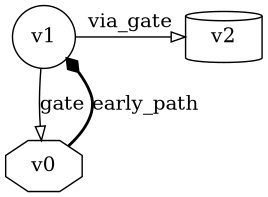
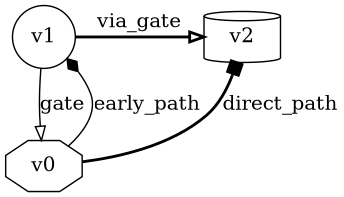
edge "v1" -> "v2": style solid -> bold
edge "v0" -> "v1": style bold -> solid
edge "v0" -> "v2": added, label "direct_path"
